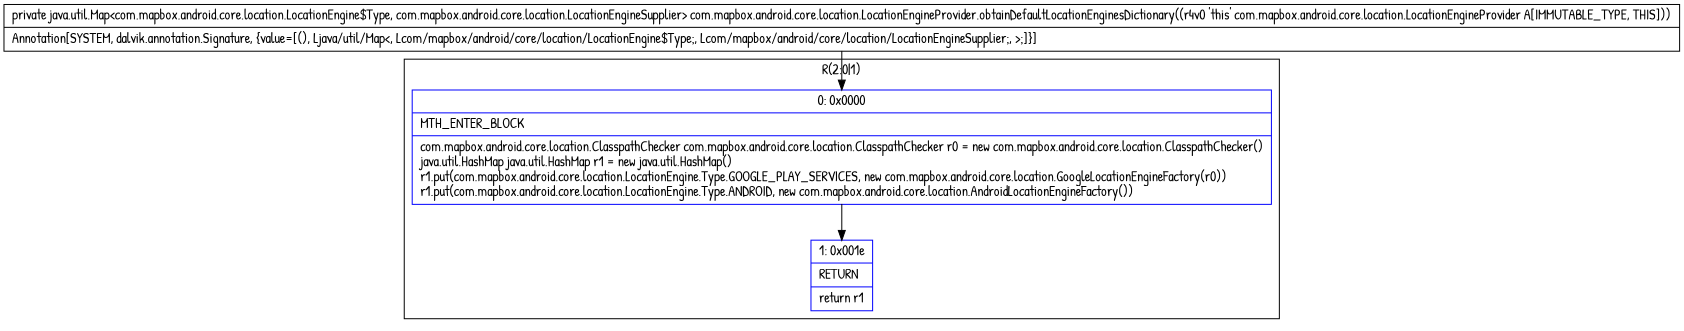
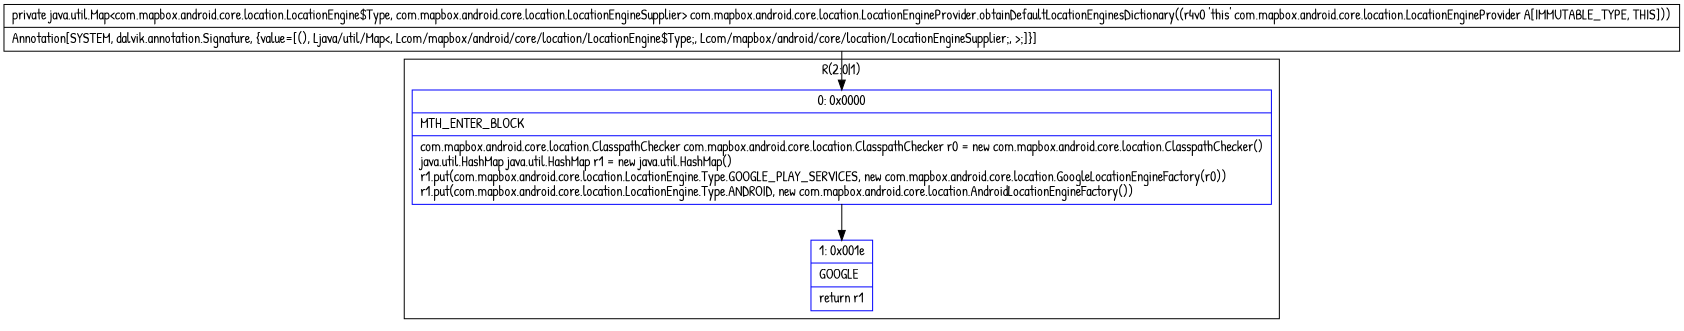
node "1: 0x001e": text "RETURN" -> "GOOGLE"
